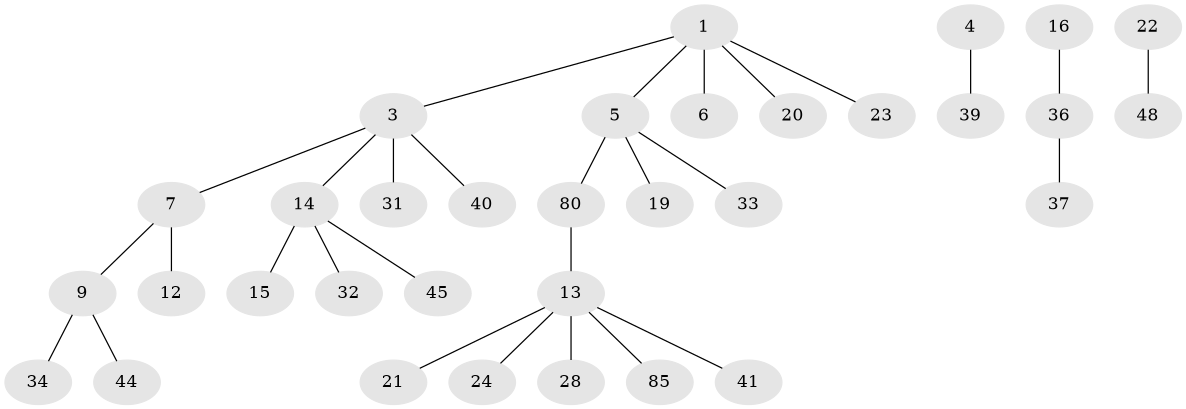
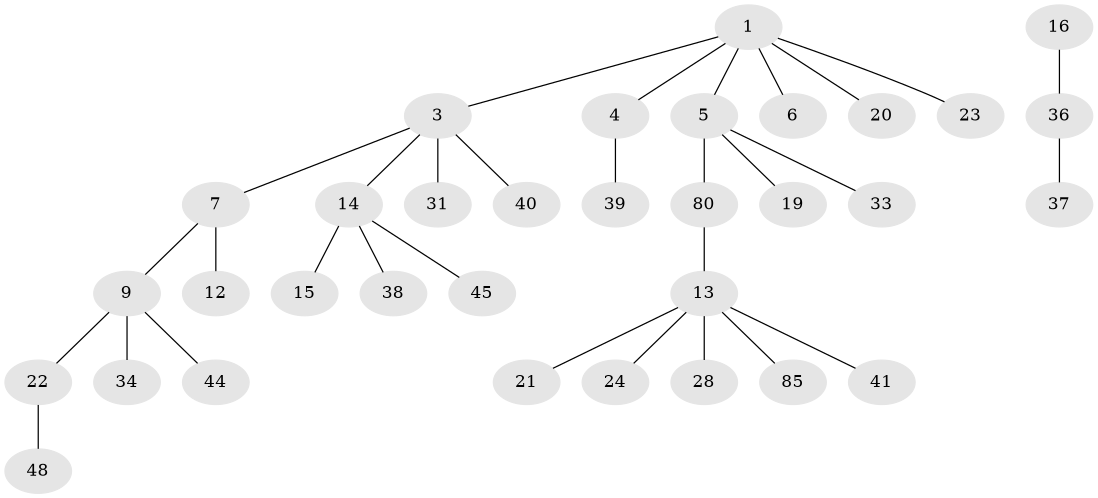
edge "1" -- "4": added
node "32": label "32" -> "38"
edge "9" -- "22": added
